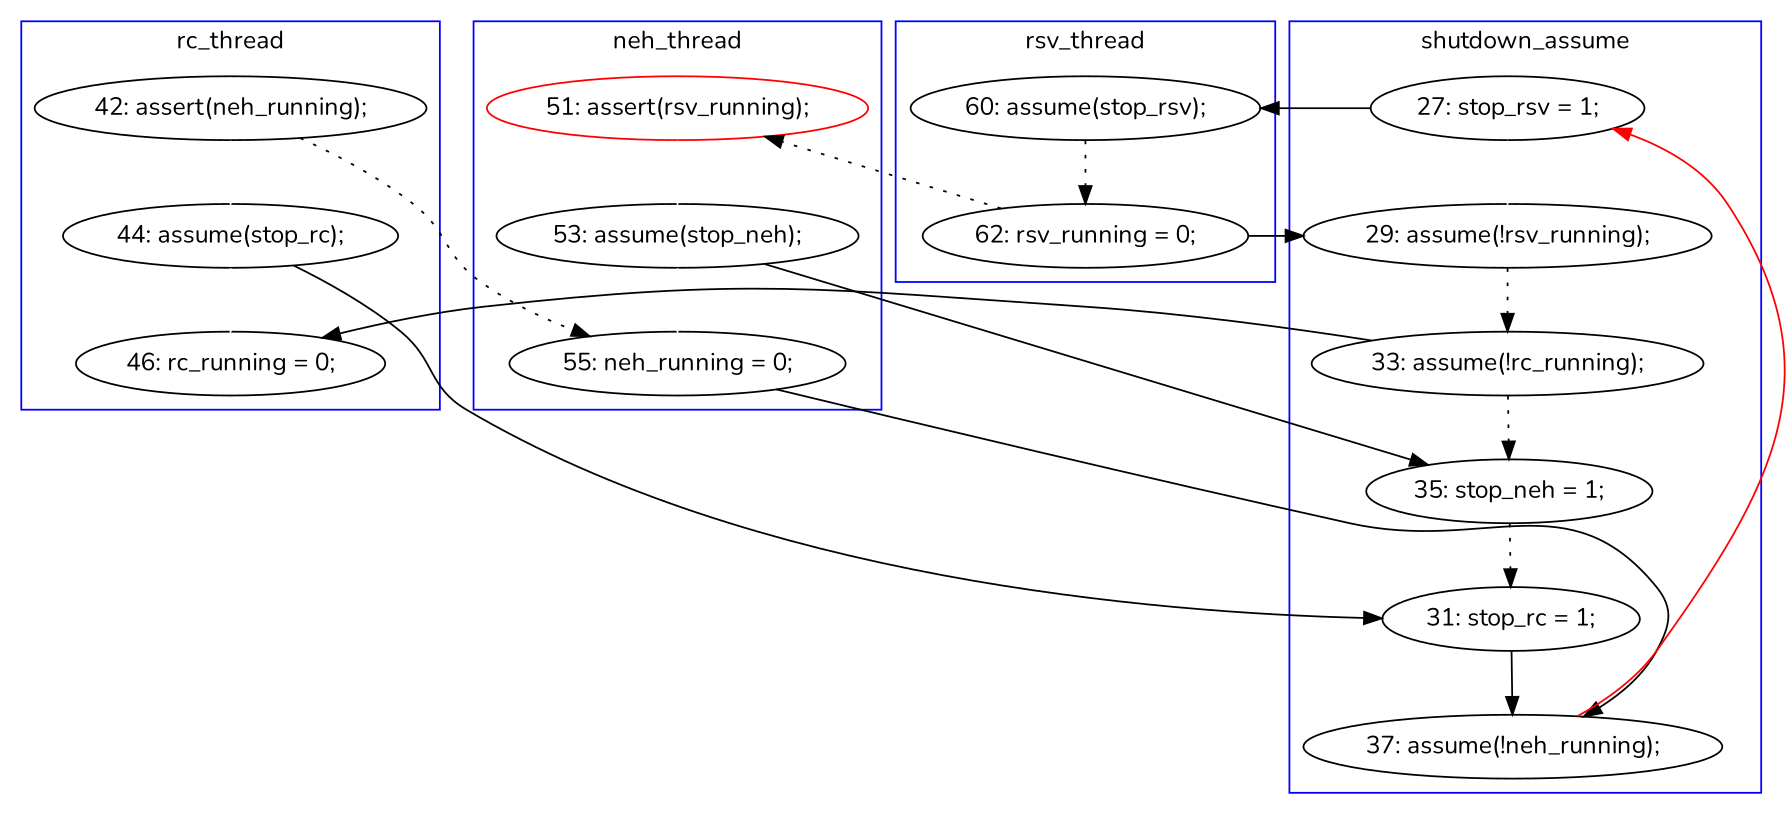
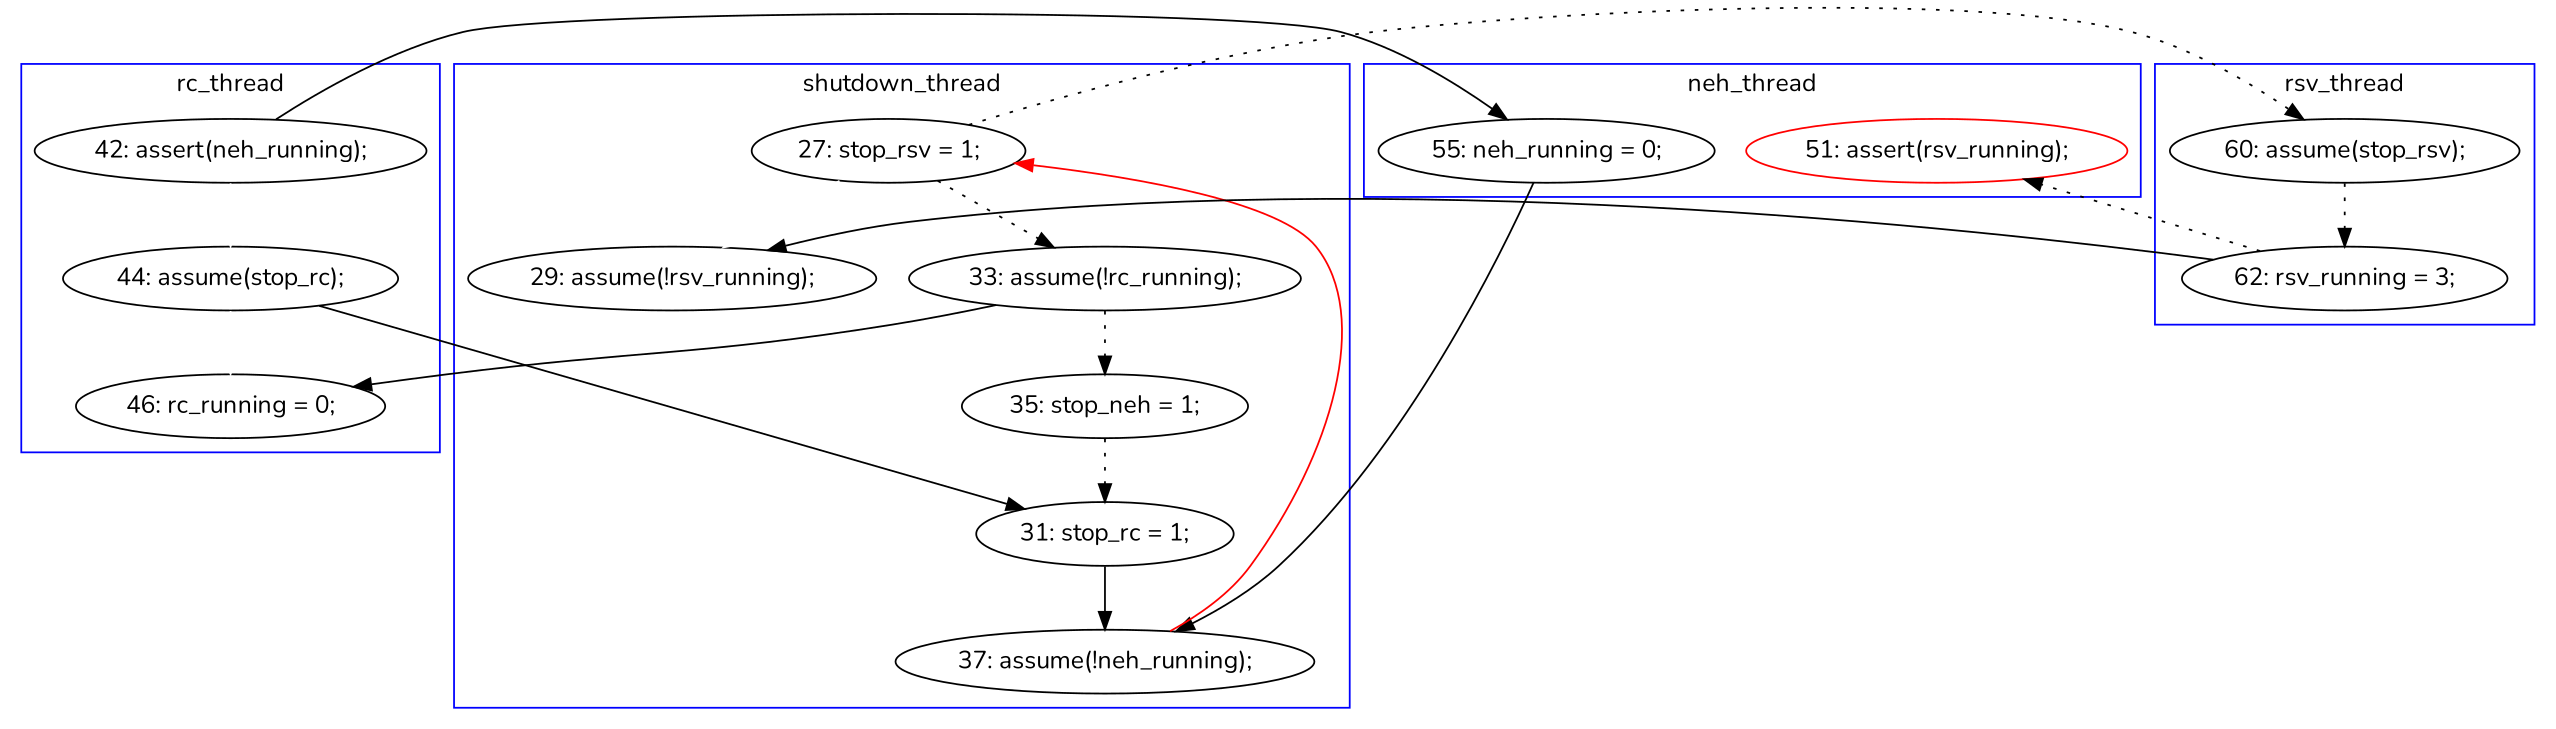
cluster "shutdown_assume": label "shutdown_assume" -> "shutdown_thread"
edge "27: stop_rsv = 1;" -> "60: assume(stop_rsv);": style solid -> dotted
edge "42: assert(neh_running);" -> "55: neh_running = 0;": style dotted -> solid
node "53: assume(stop_neh);": removed
node "62: rsv_running = 0;": label "62: rsv_running = 0;" -> "62: rsv_running = 3;"
edge "29: assume(!rsv_running);" -> "33: assume(!rc_running);": now "27: stop_rsv = 1;" -> "33: assume(!rc_running);"
